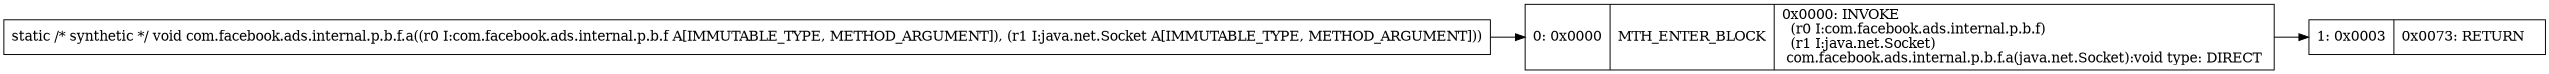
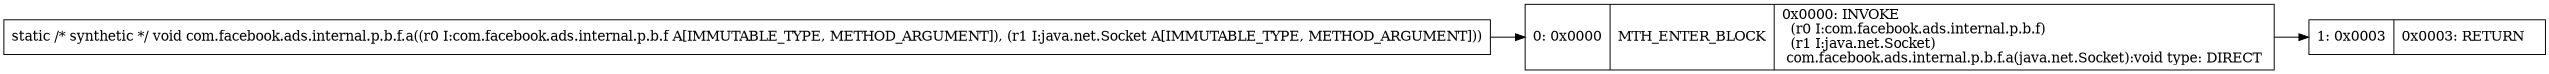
node "1: 0x0003": text "0x0073: RETURN" -> "0x0003: RETURN"
